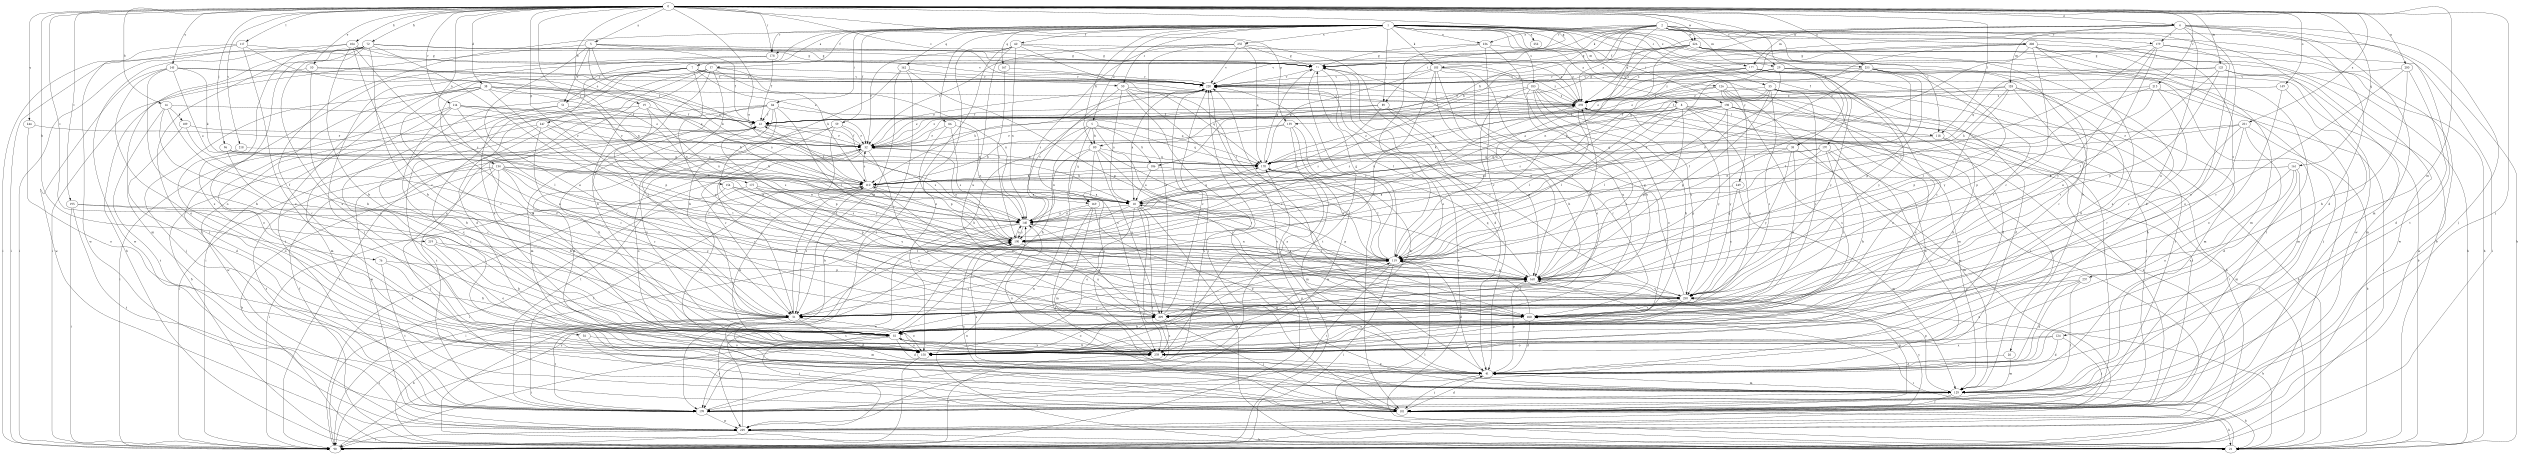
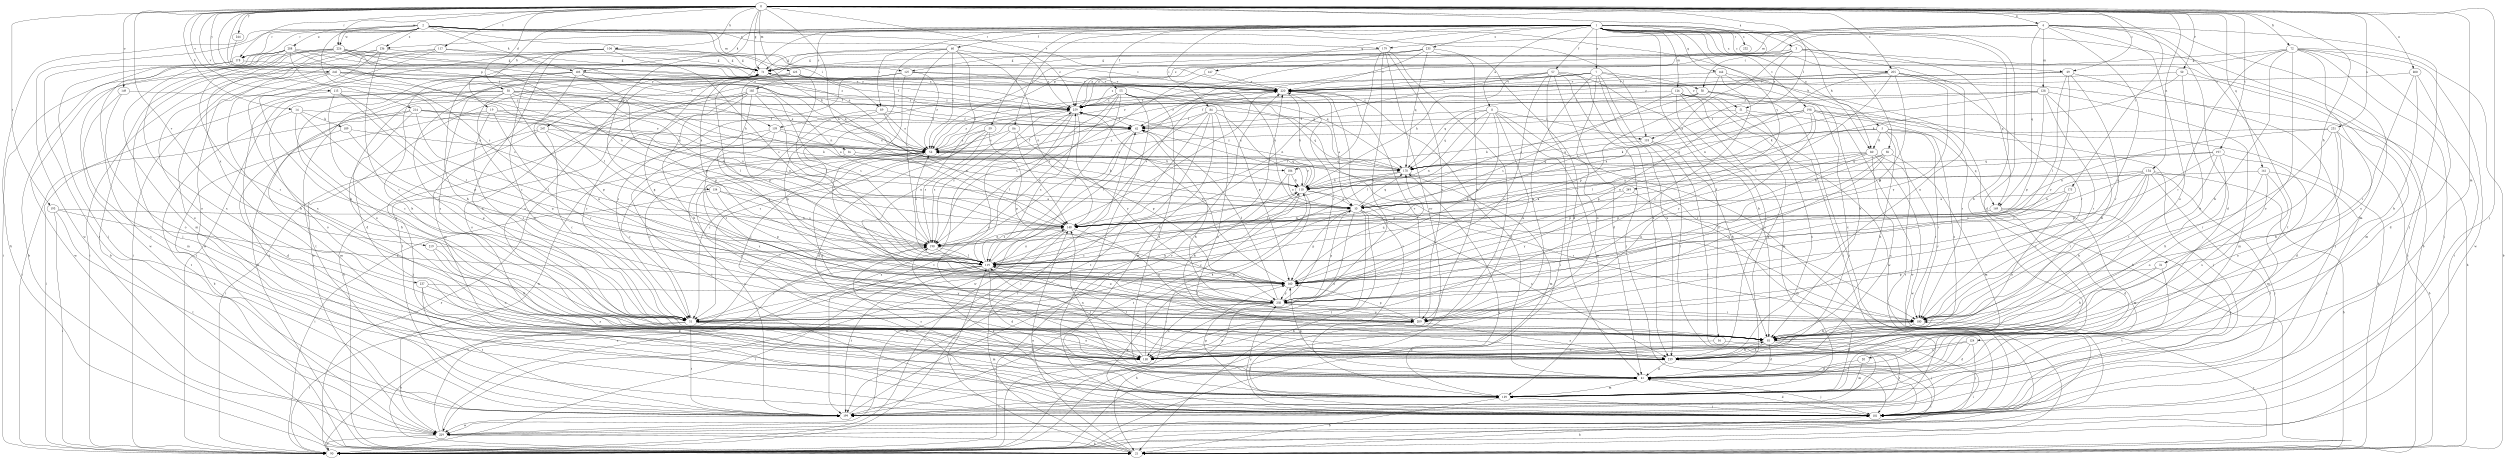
node "218": removed
edge "119" -> "259": added, label "z"
edge "244" -> "150": removed, label "o"
